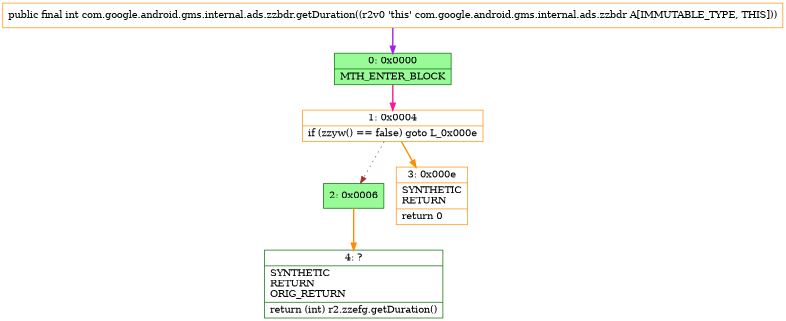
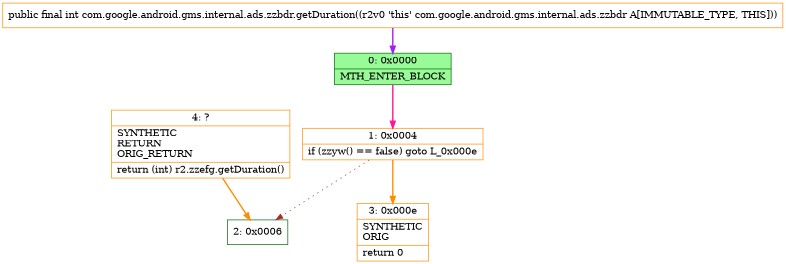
node "2: 0x0006": fillcolor palegreen -> white
node "3: 0x000e": text "RETURN" -> "ORIG"
edge "2: 0x0006" -> "4: ?": reversed
node "4: ?": color darkgreen -> darkorange
